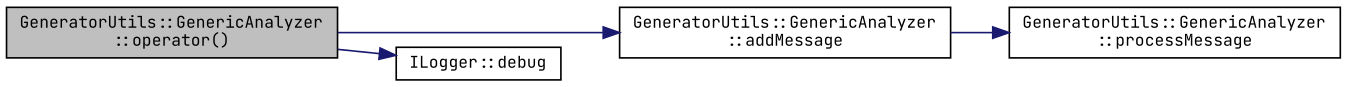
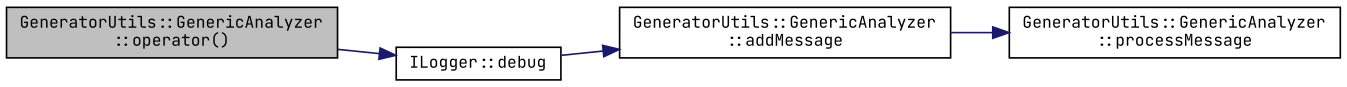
edge "GeneratorUtils::GenericAnalyzer ::operator()" -> "GeneratorUtils::GenericAnalyzer ::addMessage": now "ILogger::debug" -> "GeneratorUtils::GenericAnalyzer ::addMessage"
